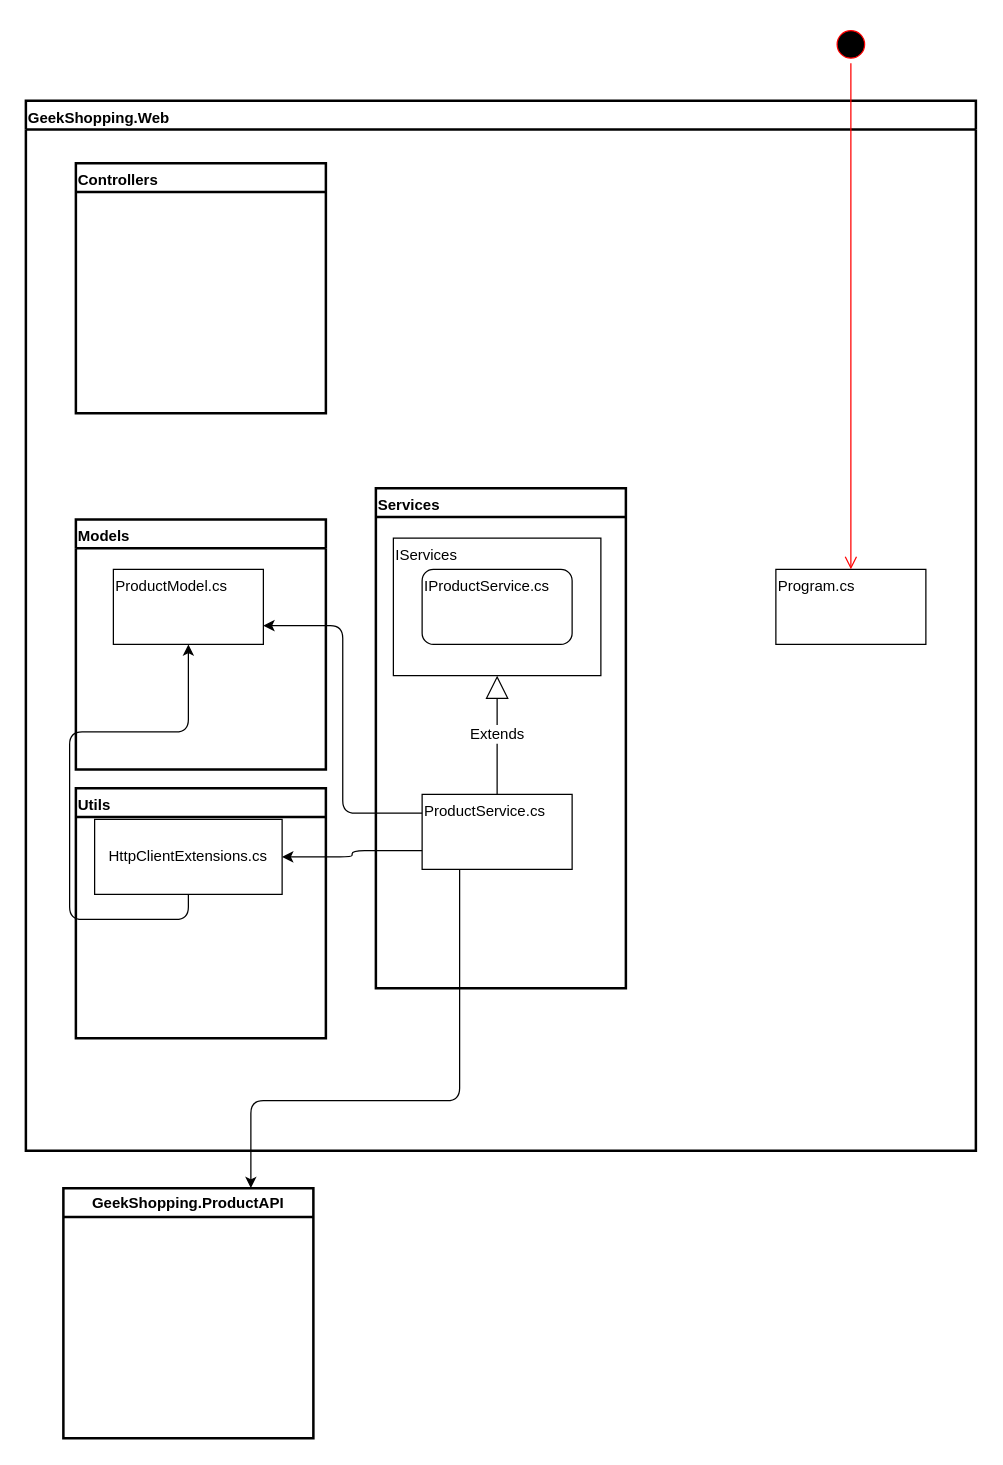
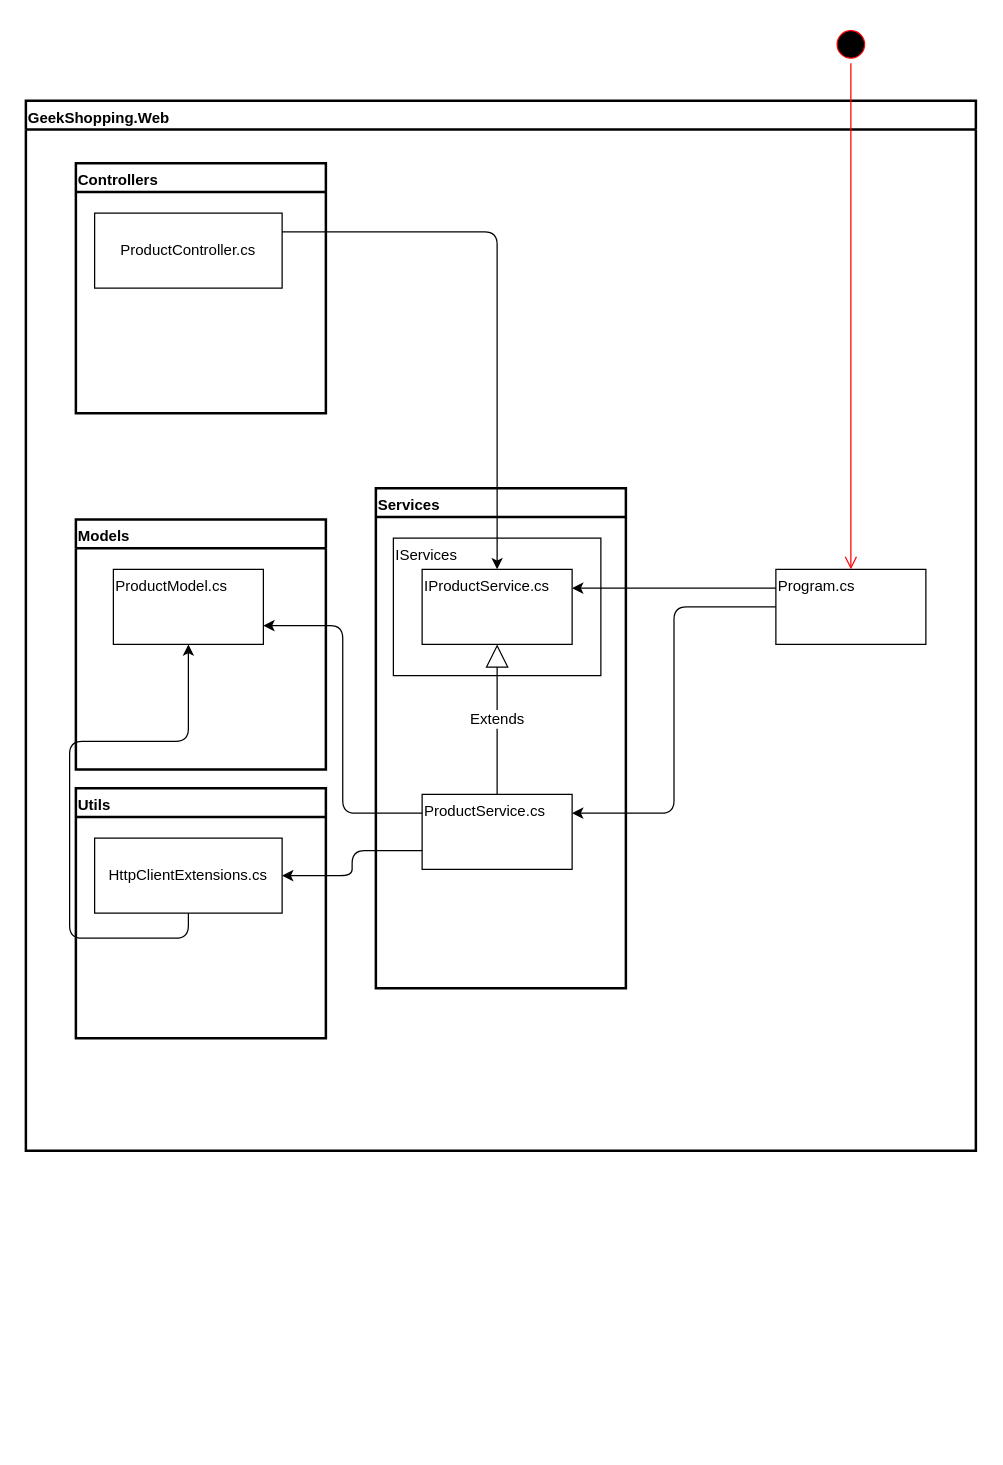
node "ProductController.cs": added
edge "ProductController.cs" -> "IProductService.cs": added
edge "Program.cs" -> "IProductService.cs": added
node "IProductService.cs": shape rounded rectangle -> rectangle
edge "Program.cs" -> "ProductService.cs": added
edge "ProductService.cs" -> "IServices": now "ProductService.cs" -> "IProductService.cs"
node "HttpClientExtensions.cs": moved (188, 857) -> (188, 876)
edge "ProductService.cs" -> "GeekShopping.ProductAPI": removed
node "GeekShopping.ProductAPI": removed
